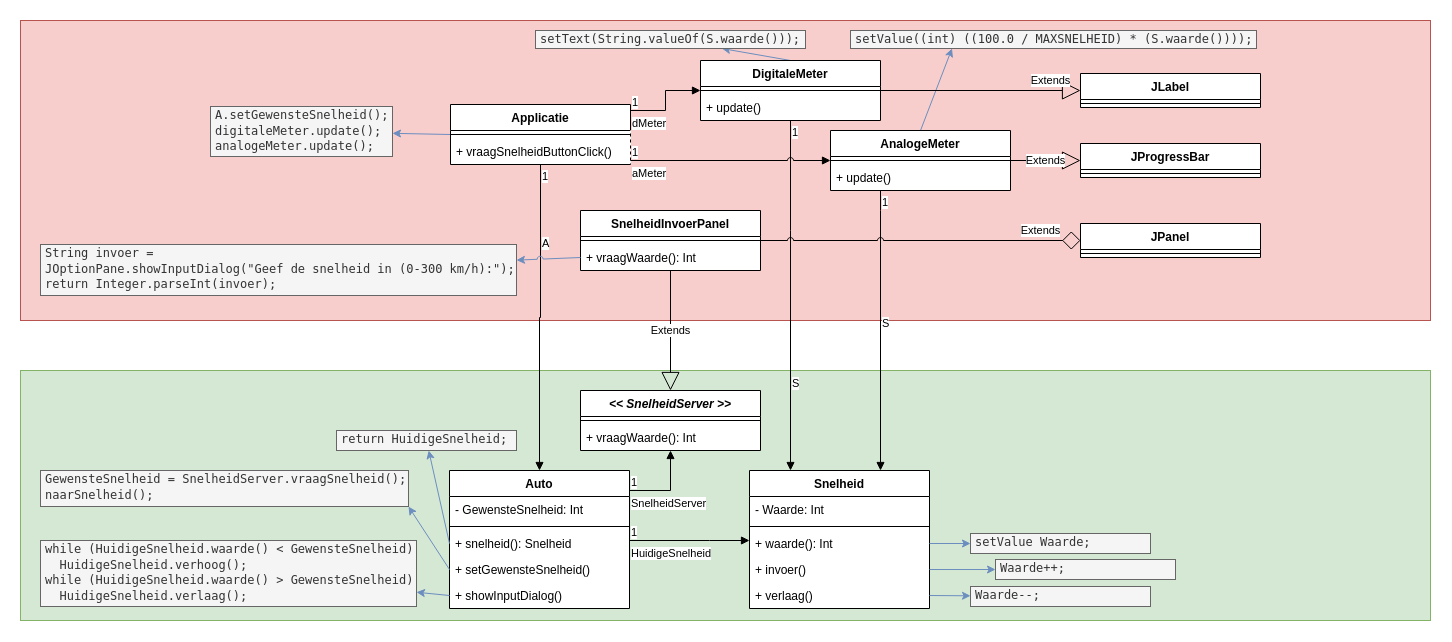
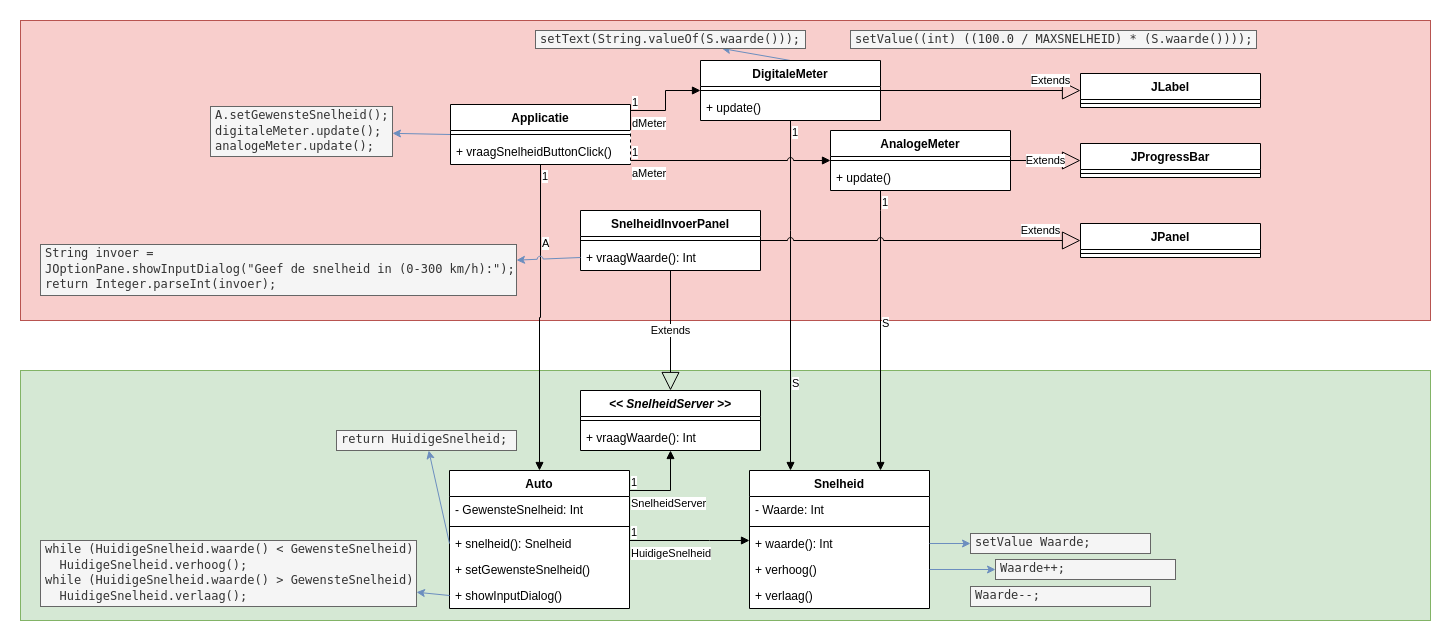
edge "AnalogeMeter" -> "setValue((int) ((100.0 / MAXSNELHEID) * (S.waarde())));": removed
edge "SnelheidInvoerPanel" -> "JPanel": arrowhead diamond -> block
node "GewensteSnelheid = SnelheidServer.vraagSnelheid(); naarSnelheid();": removed
edge "+ setGewensteSnelheid()" -> "GewensteSnelheid = SnelheidServer.vraagSnelheid(); naarSnelheid();": removed
node "+ invoer()": label "+ invoer()" -> "+ verhoog()"
edge "+ verlaag()" -> "Waarde--;": removed
